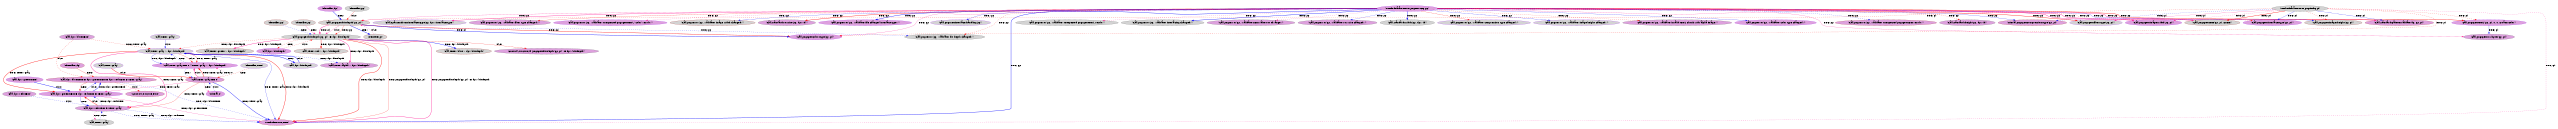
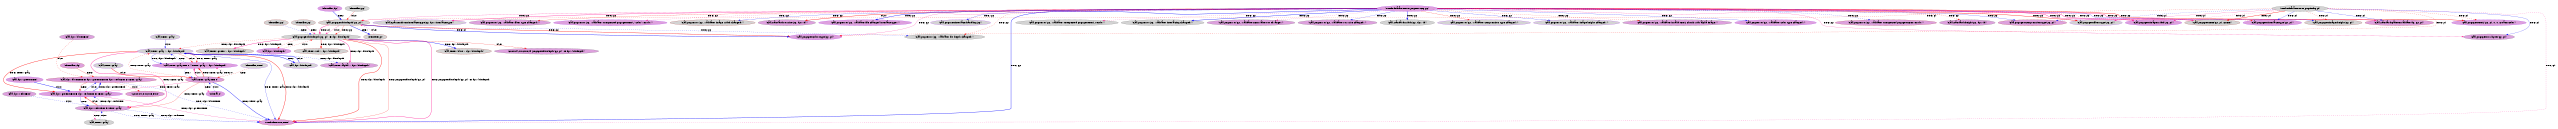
edge "(MethodParameterIn,png_structp pp)" -> "(Call,standard_rowsize(pp, dp->id))": label "DDG: pp" -> "AST: "
node "(Literal,png_get_compression_type(pp, pi))": label "(Literal,png_get_compression_type(pp, pi))" -> "(Call,png_get_compression_type(pp, pi))"
edge "(Call,png_get_tRNS(pp, pi, 0, 0, &trans_color))" -> "(Call,png_get_rowbytes(pp, pi))": now "(MethodParameterIn,png_infop pi)" -> "(Call,png_get_rowbytes(pp, pi))"
edge "(Call,dp->blue_sBIT)" -> "(Call,sBIT->gray > dp->bit_depth)": now "(Call,sBIT->gray == 0)" -> "(Call,sBIT->gray > dp->bit_depth)"
